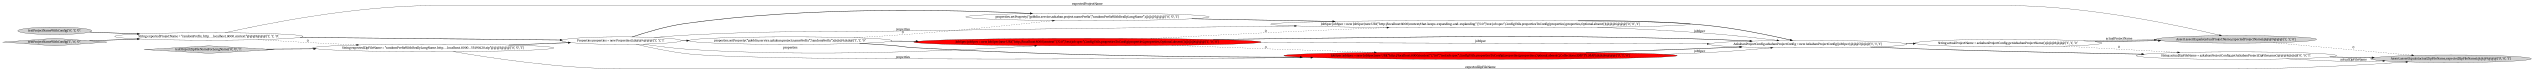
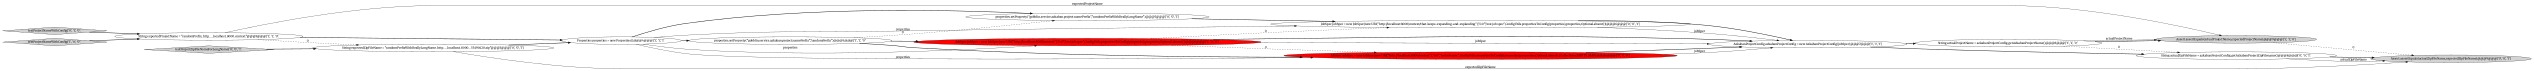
node "testProjectNameWithConfig['0', '1', '0']": shape ellipse -> diamond
